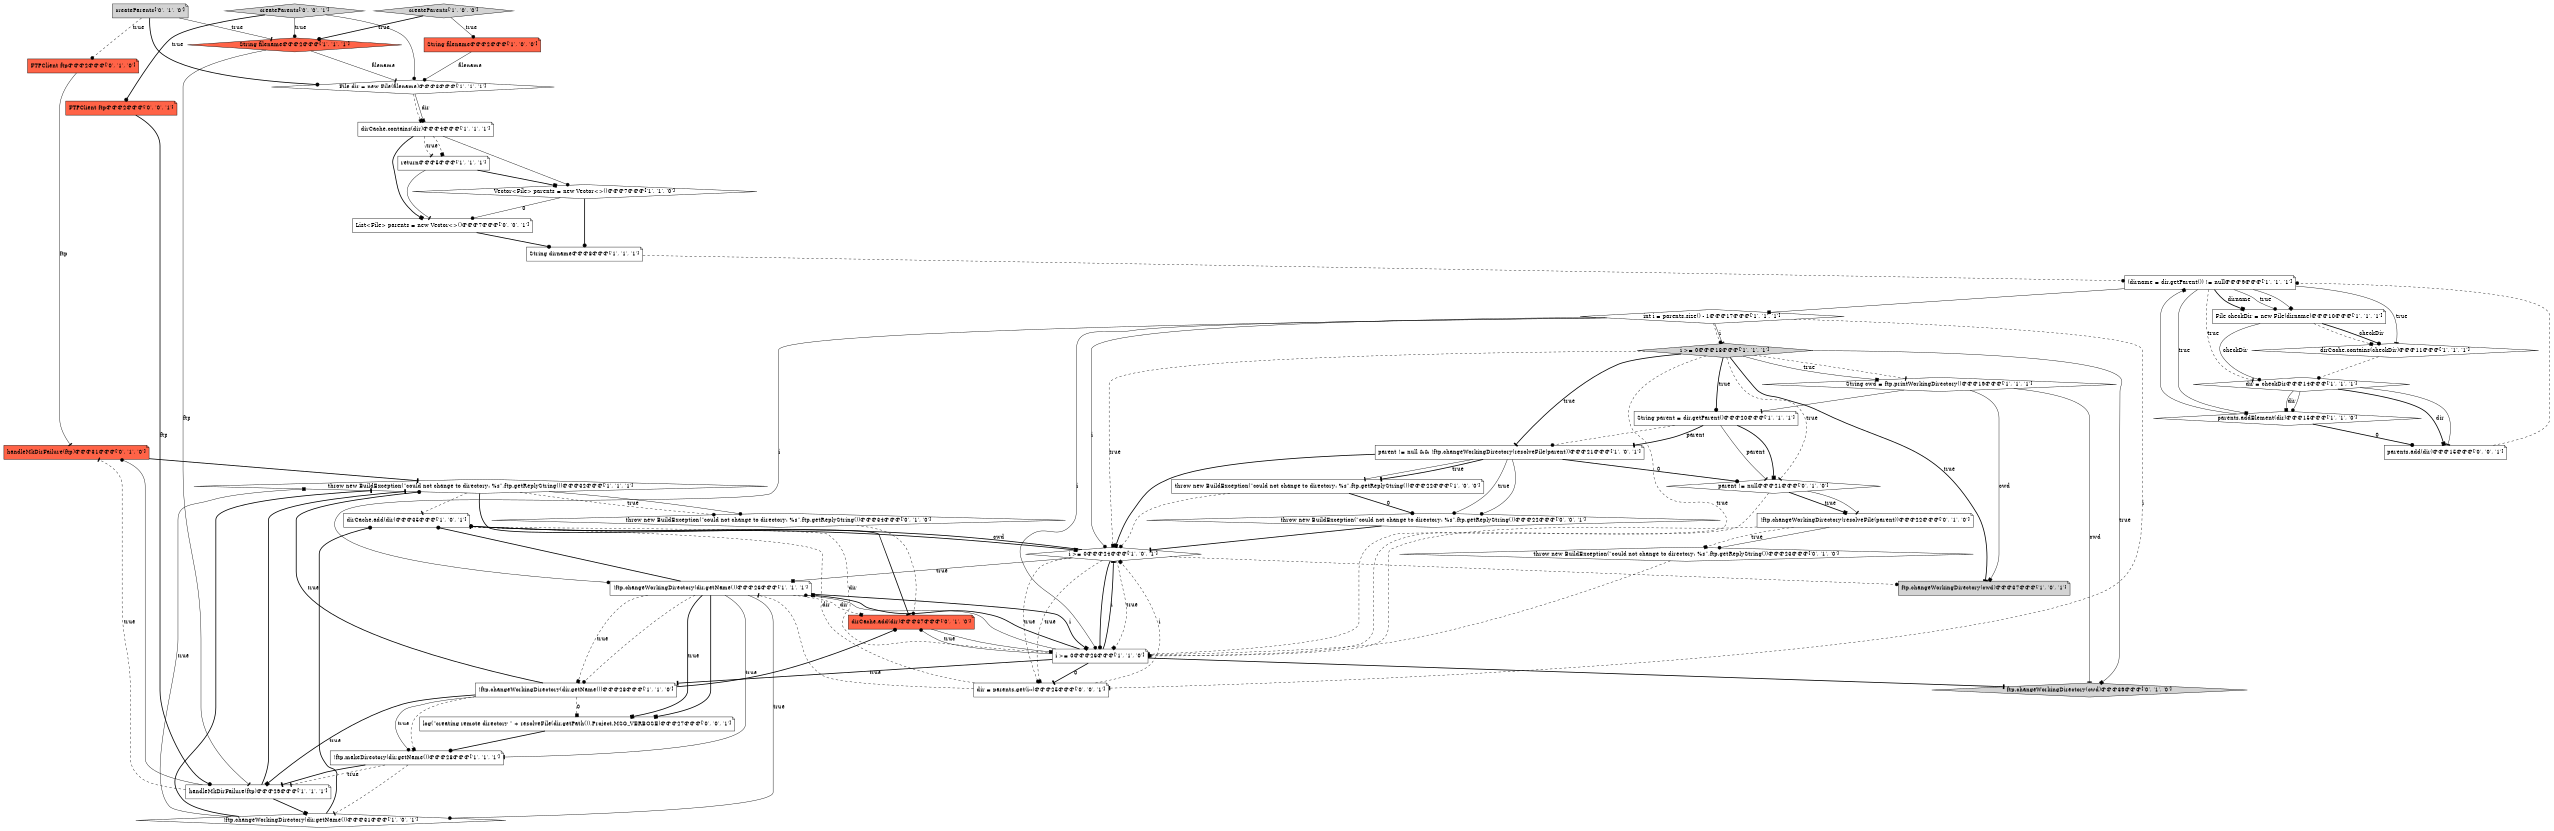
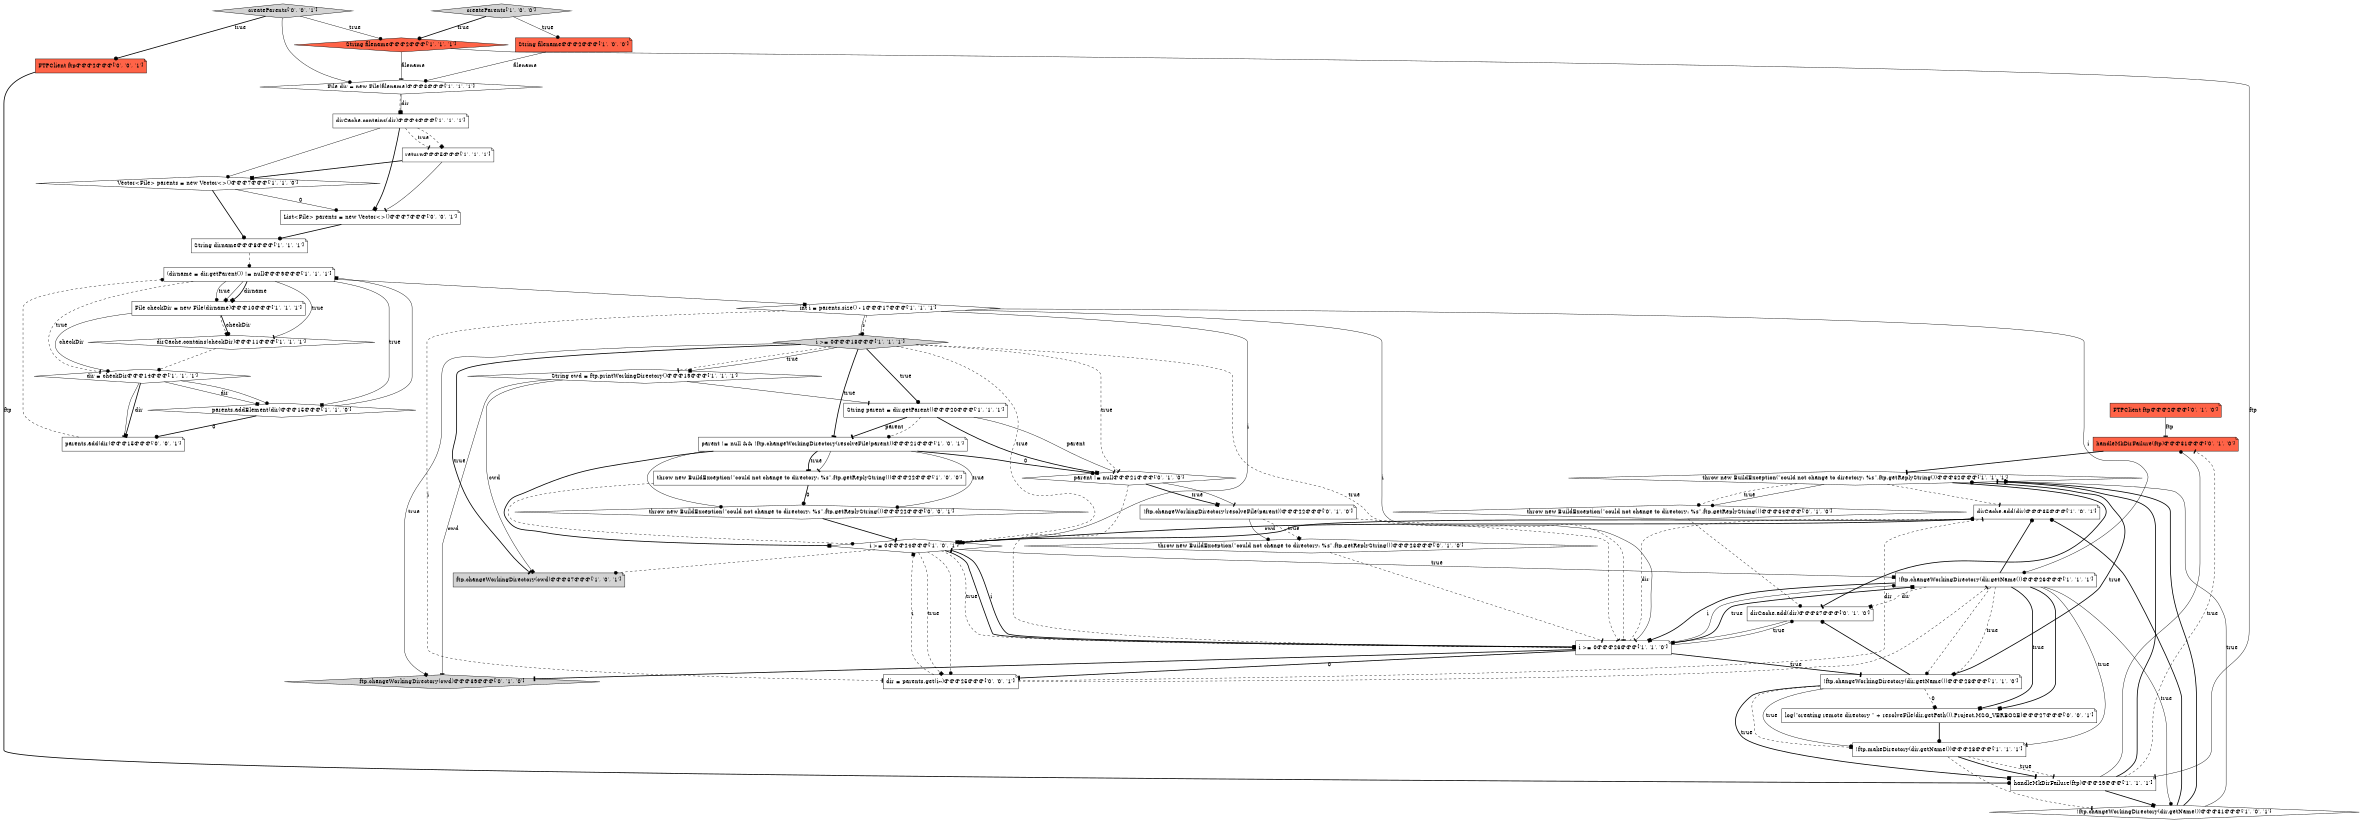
node "createParents['0', '1', '0']": removed
edge "int i = parents.size() - 1@@@17@@@['1', '1', '1']" -> "i >= 0@@@26@@@['1', '1', '0']": arrowhead dot -> tee
node "dirCache.add(dir)@@@37@@@['0', '1', '0']": fillcolor tomato -> white
